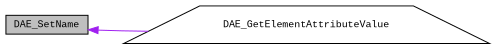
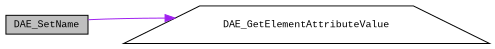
edge "DAE_GetElementAttributeValue" -> "DAE_SetName": reversed
